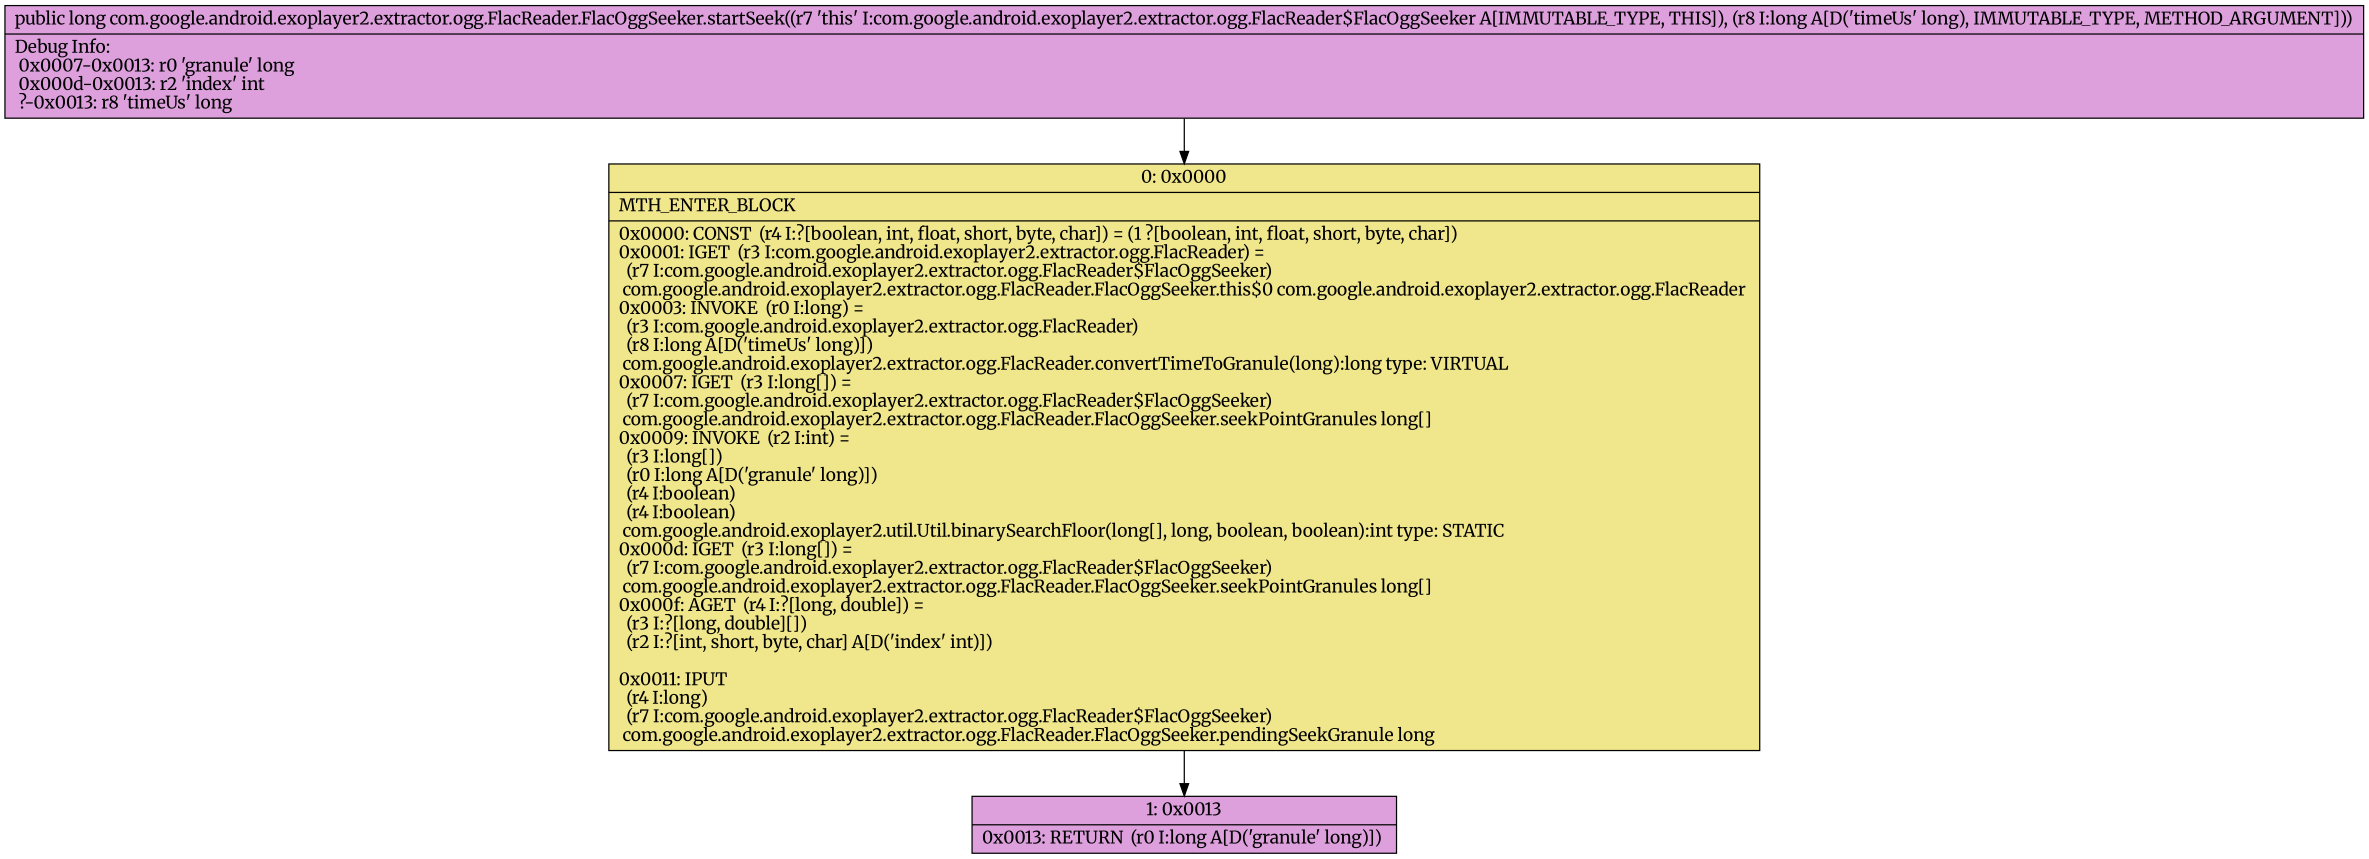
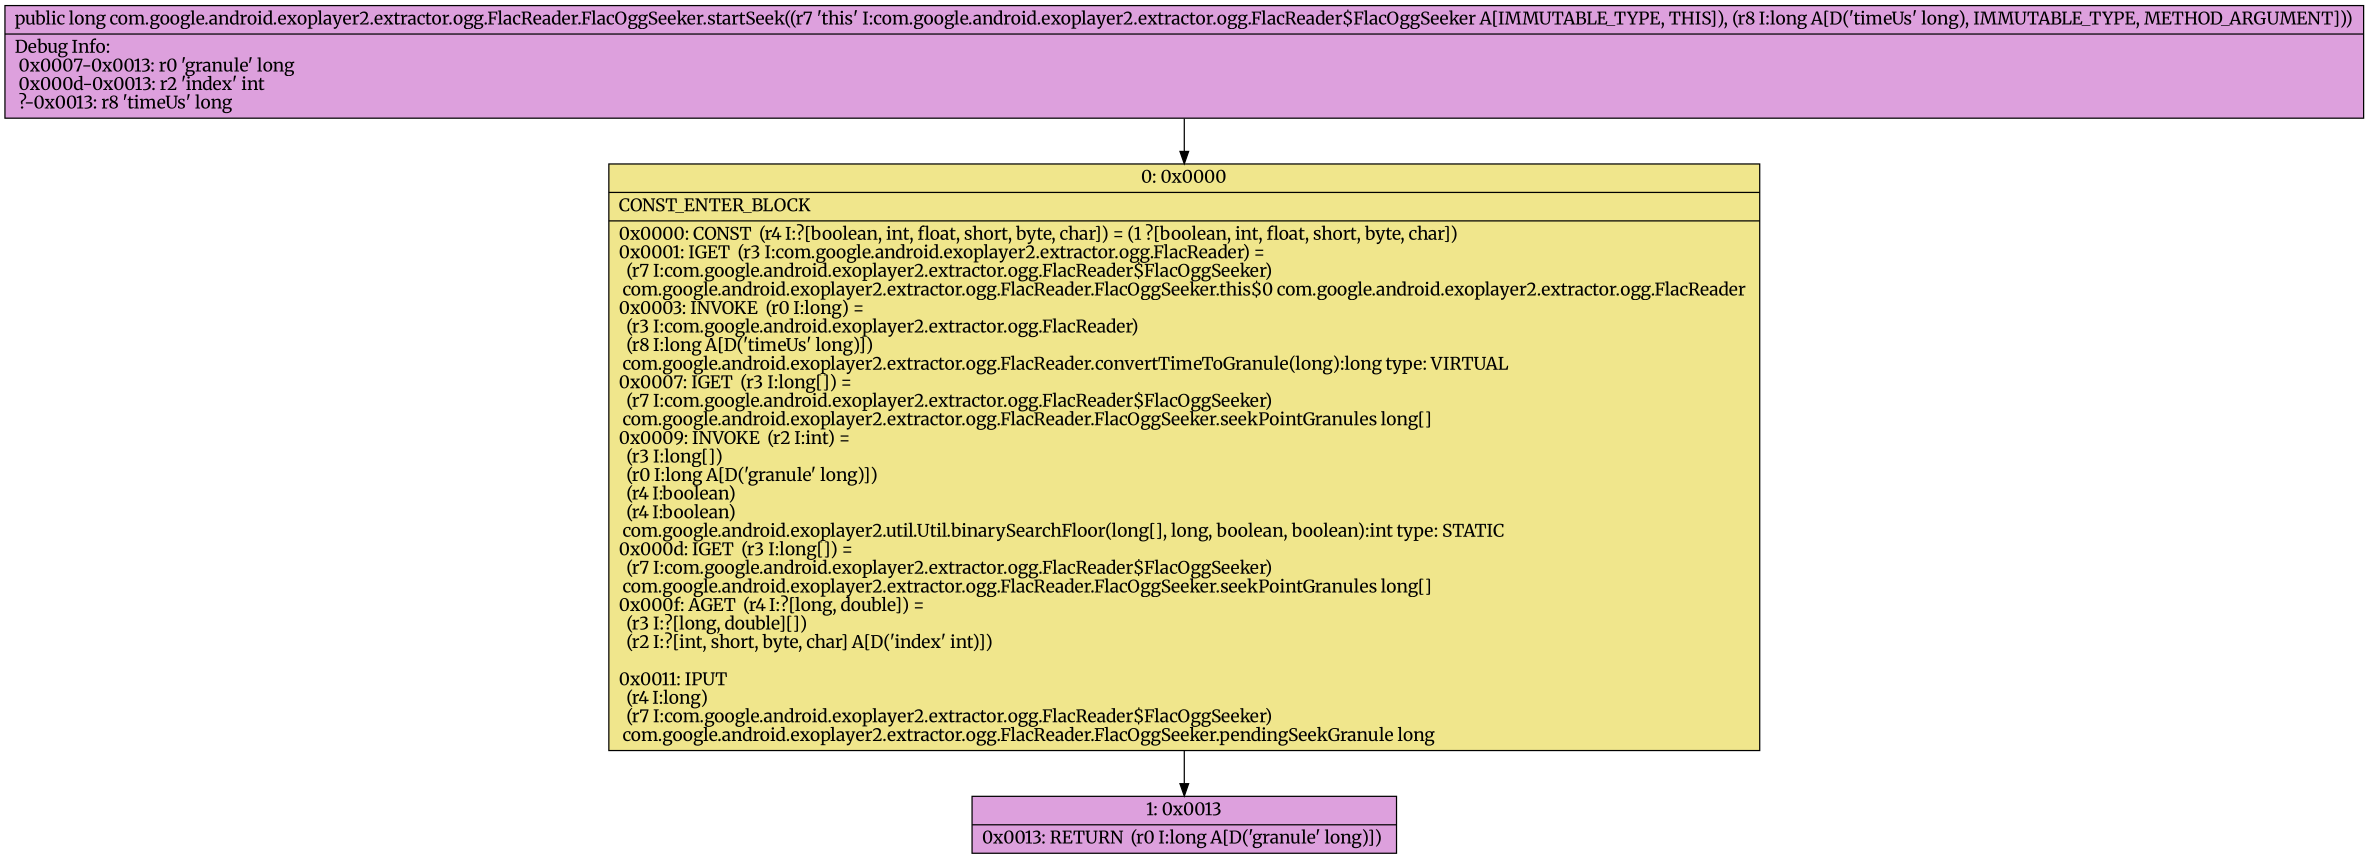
node "0: 0x0000": text "MTH_ENTER_BLOCK" -> "CONST_ENTER_BLOCK"
